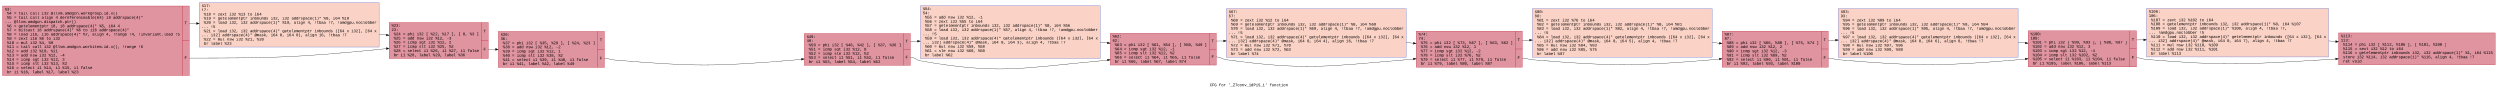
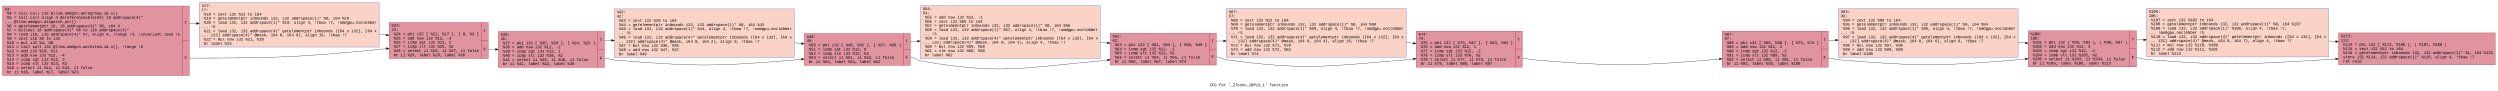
node "%42:": added
node "%80:": removed
